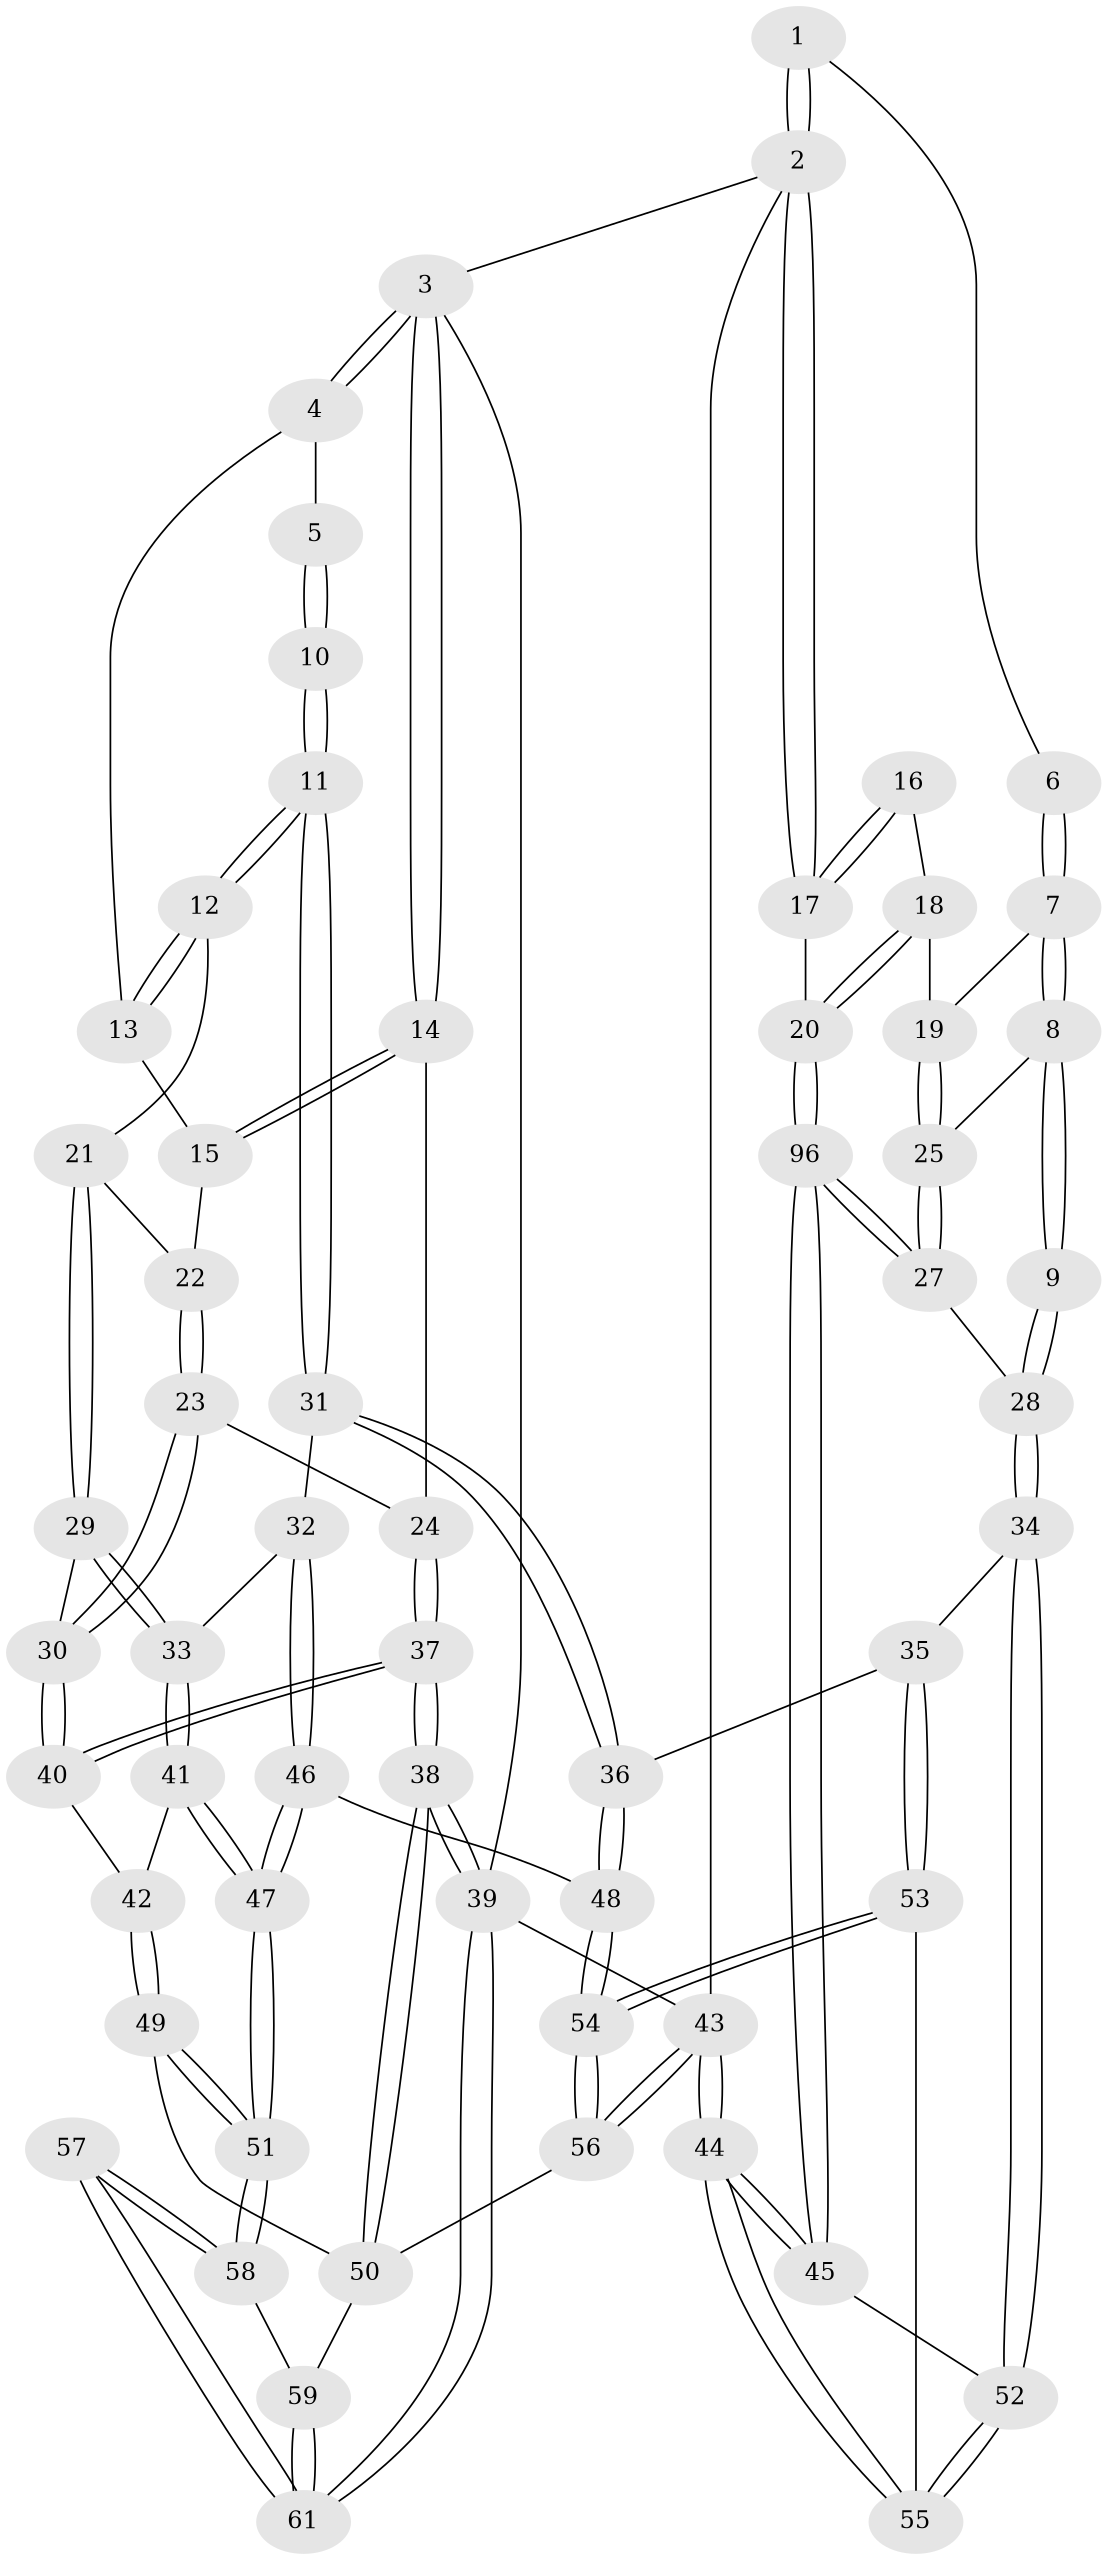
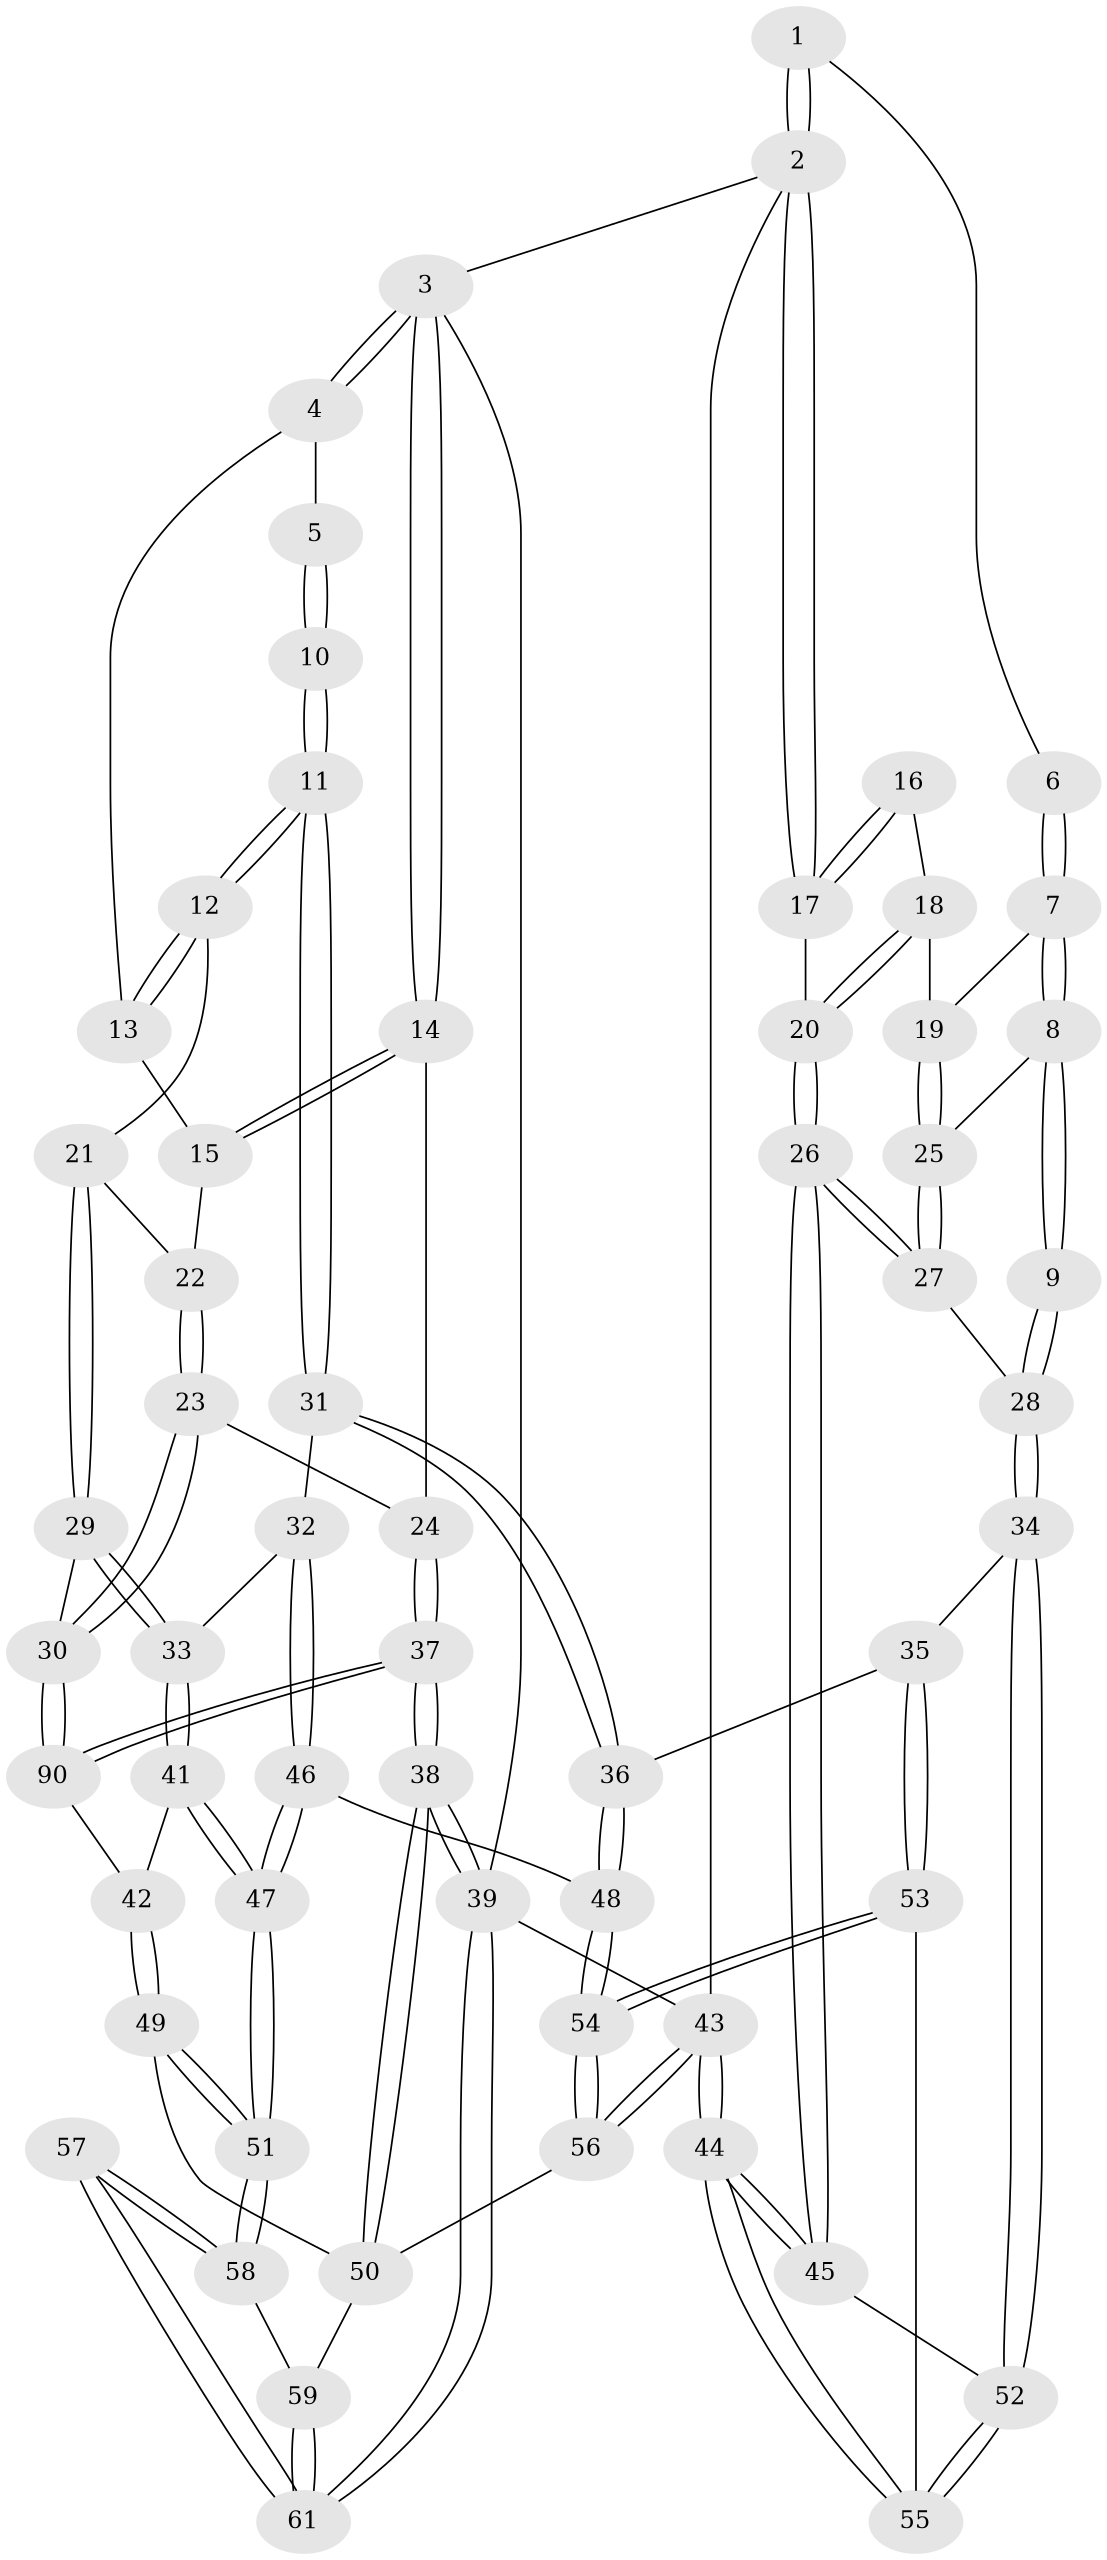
node "96": label "96" -> "26"
node "40": label "40" -> "90"
